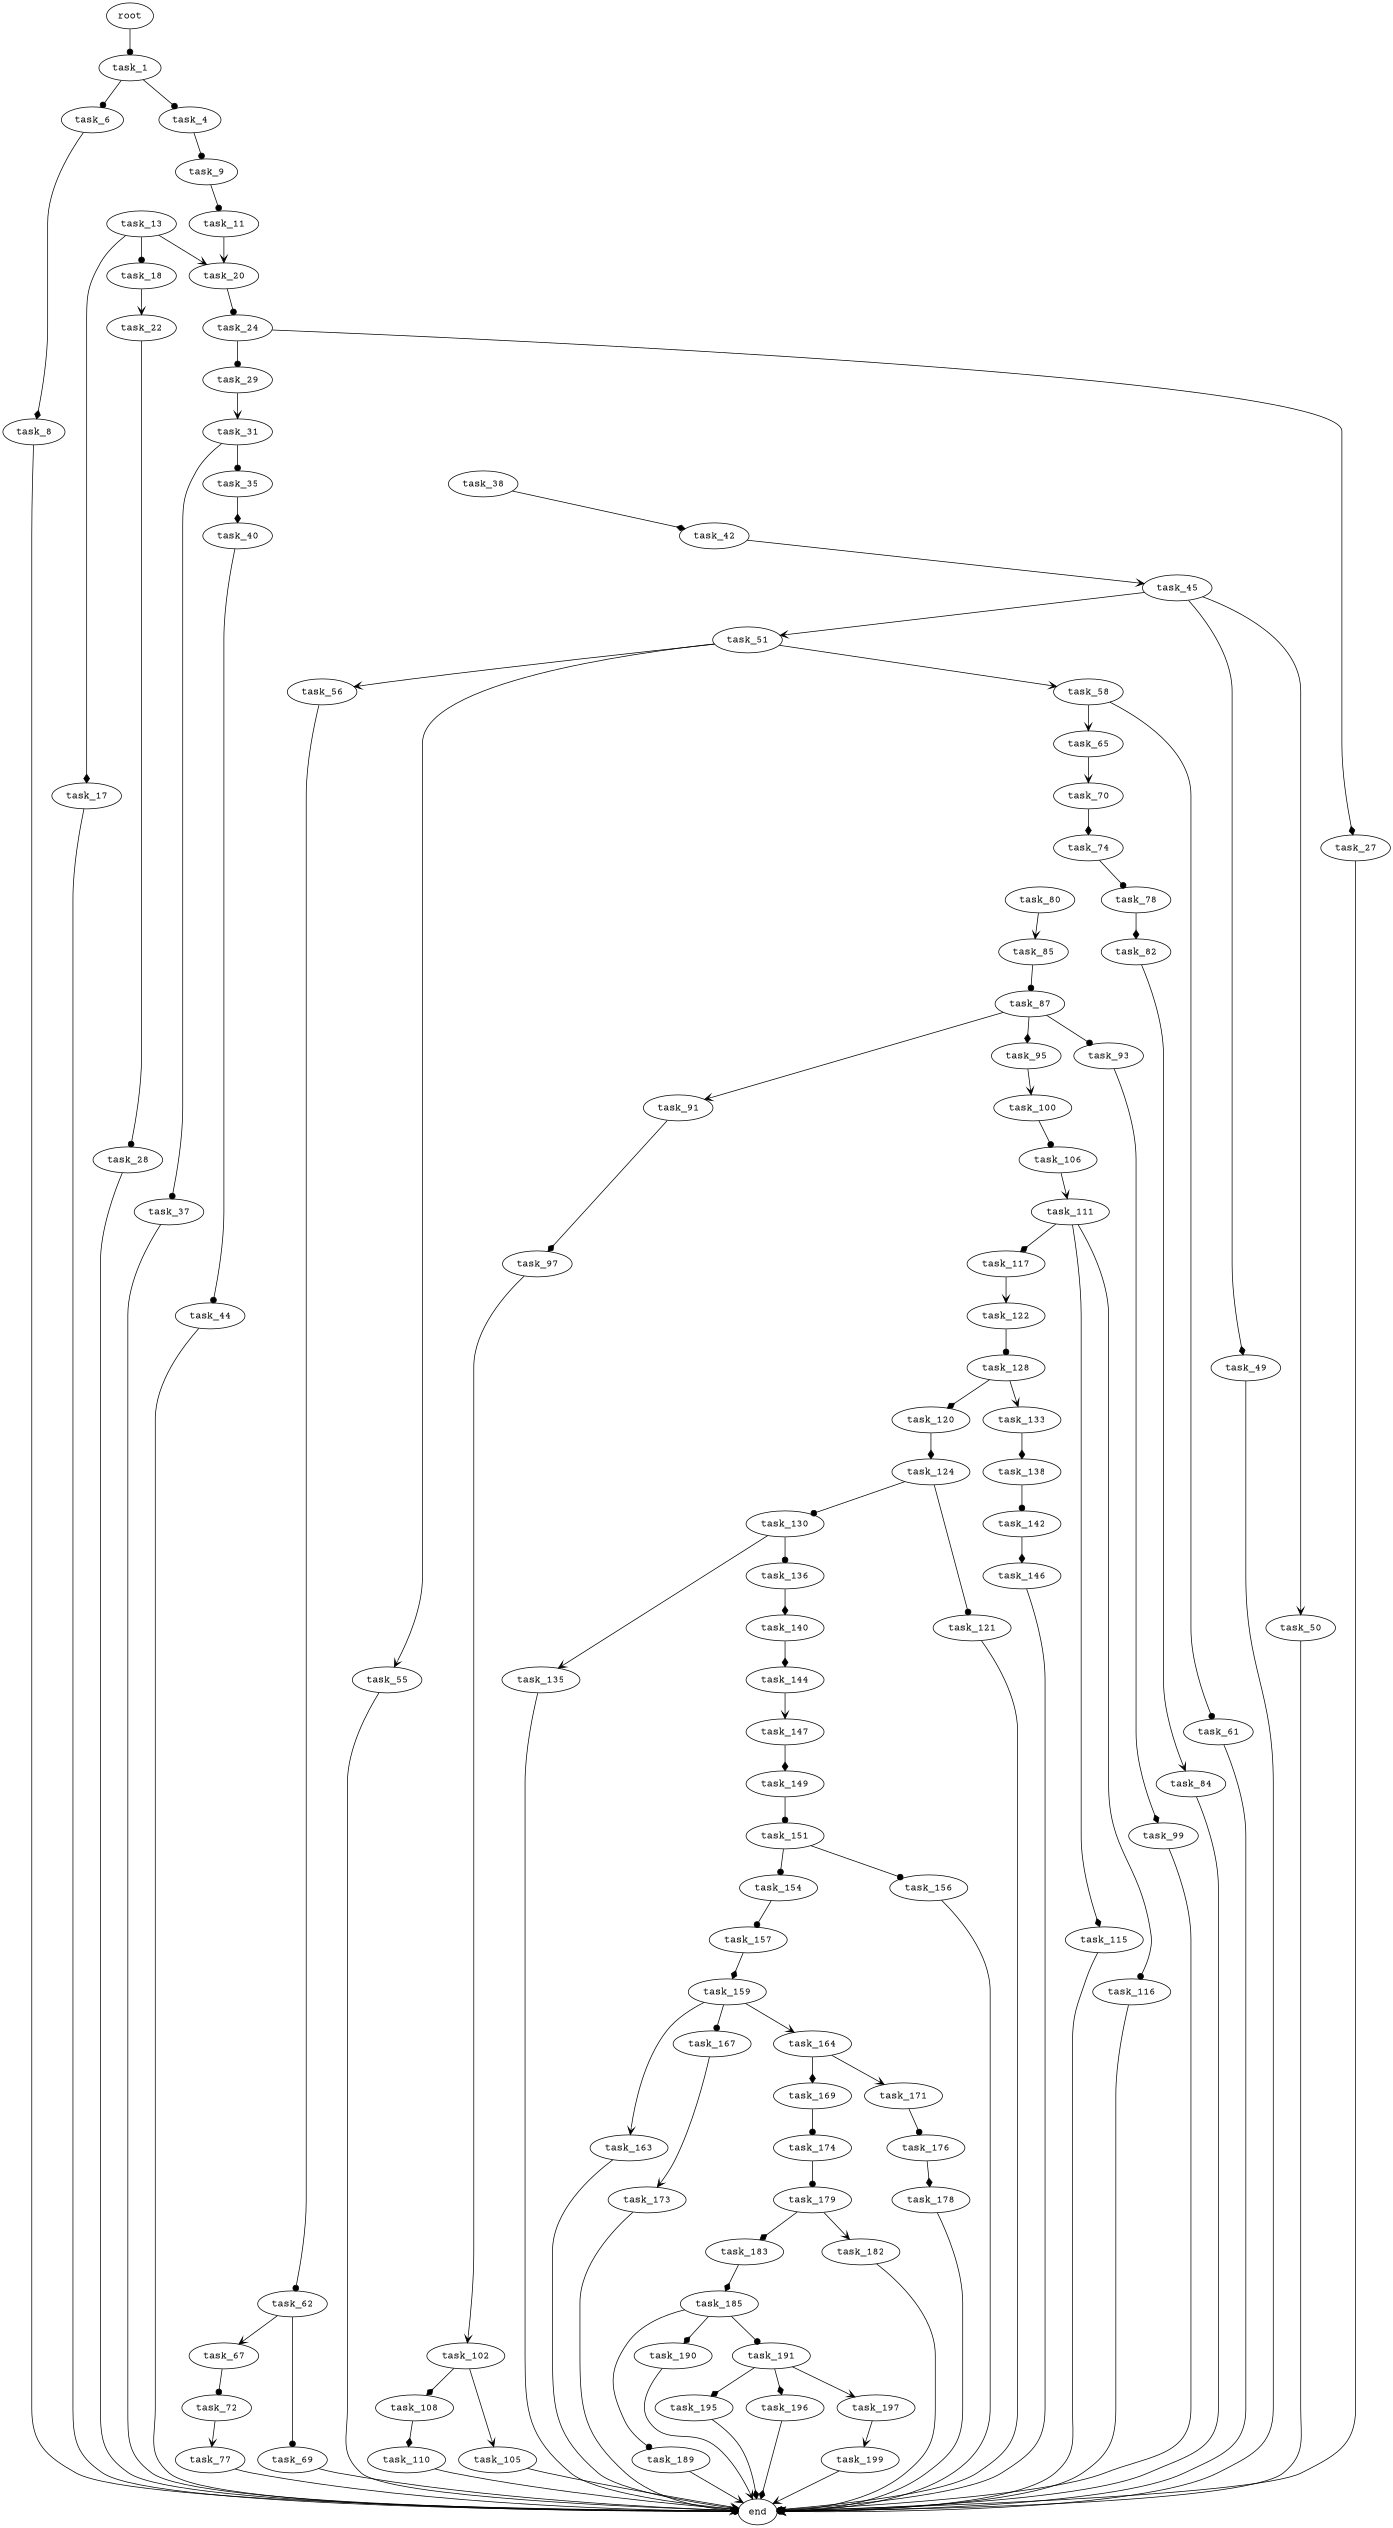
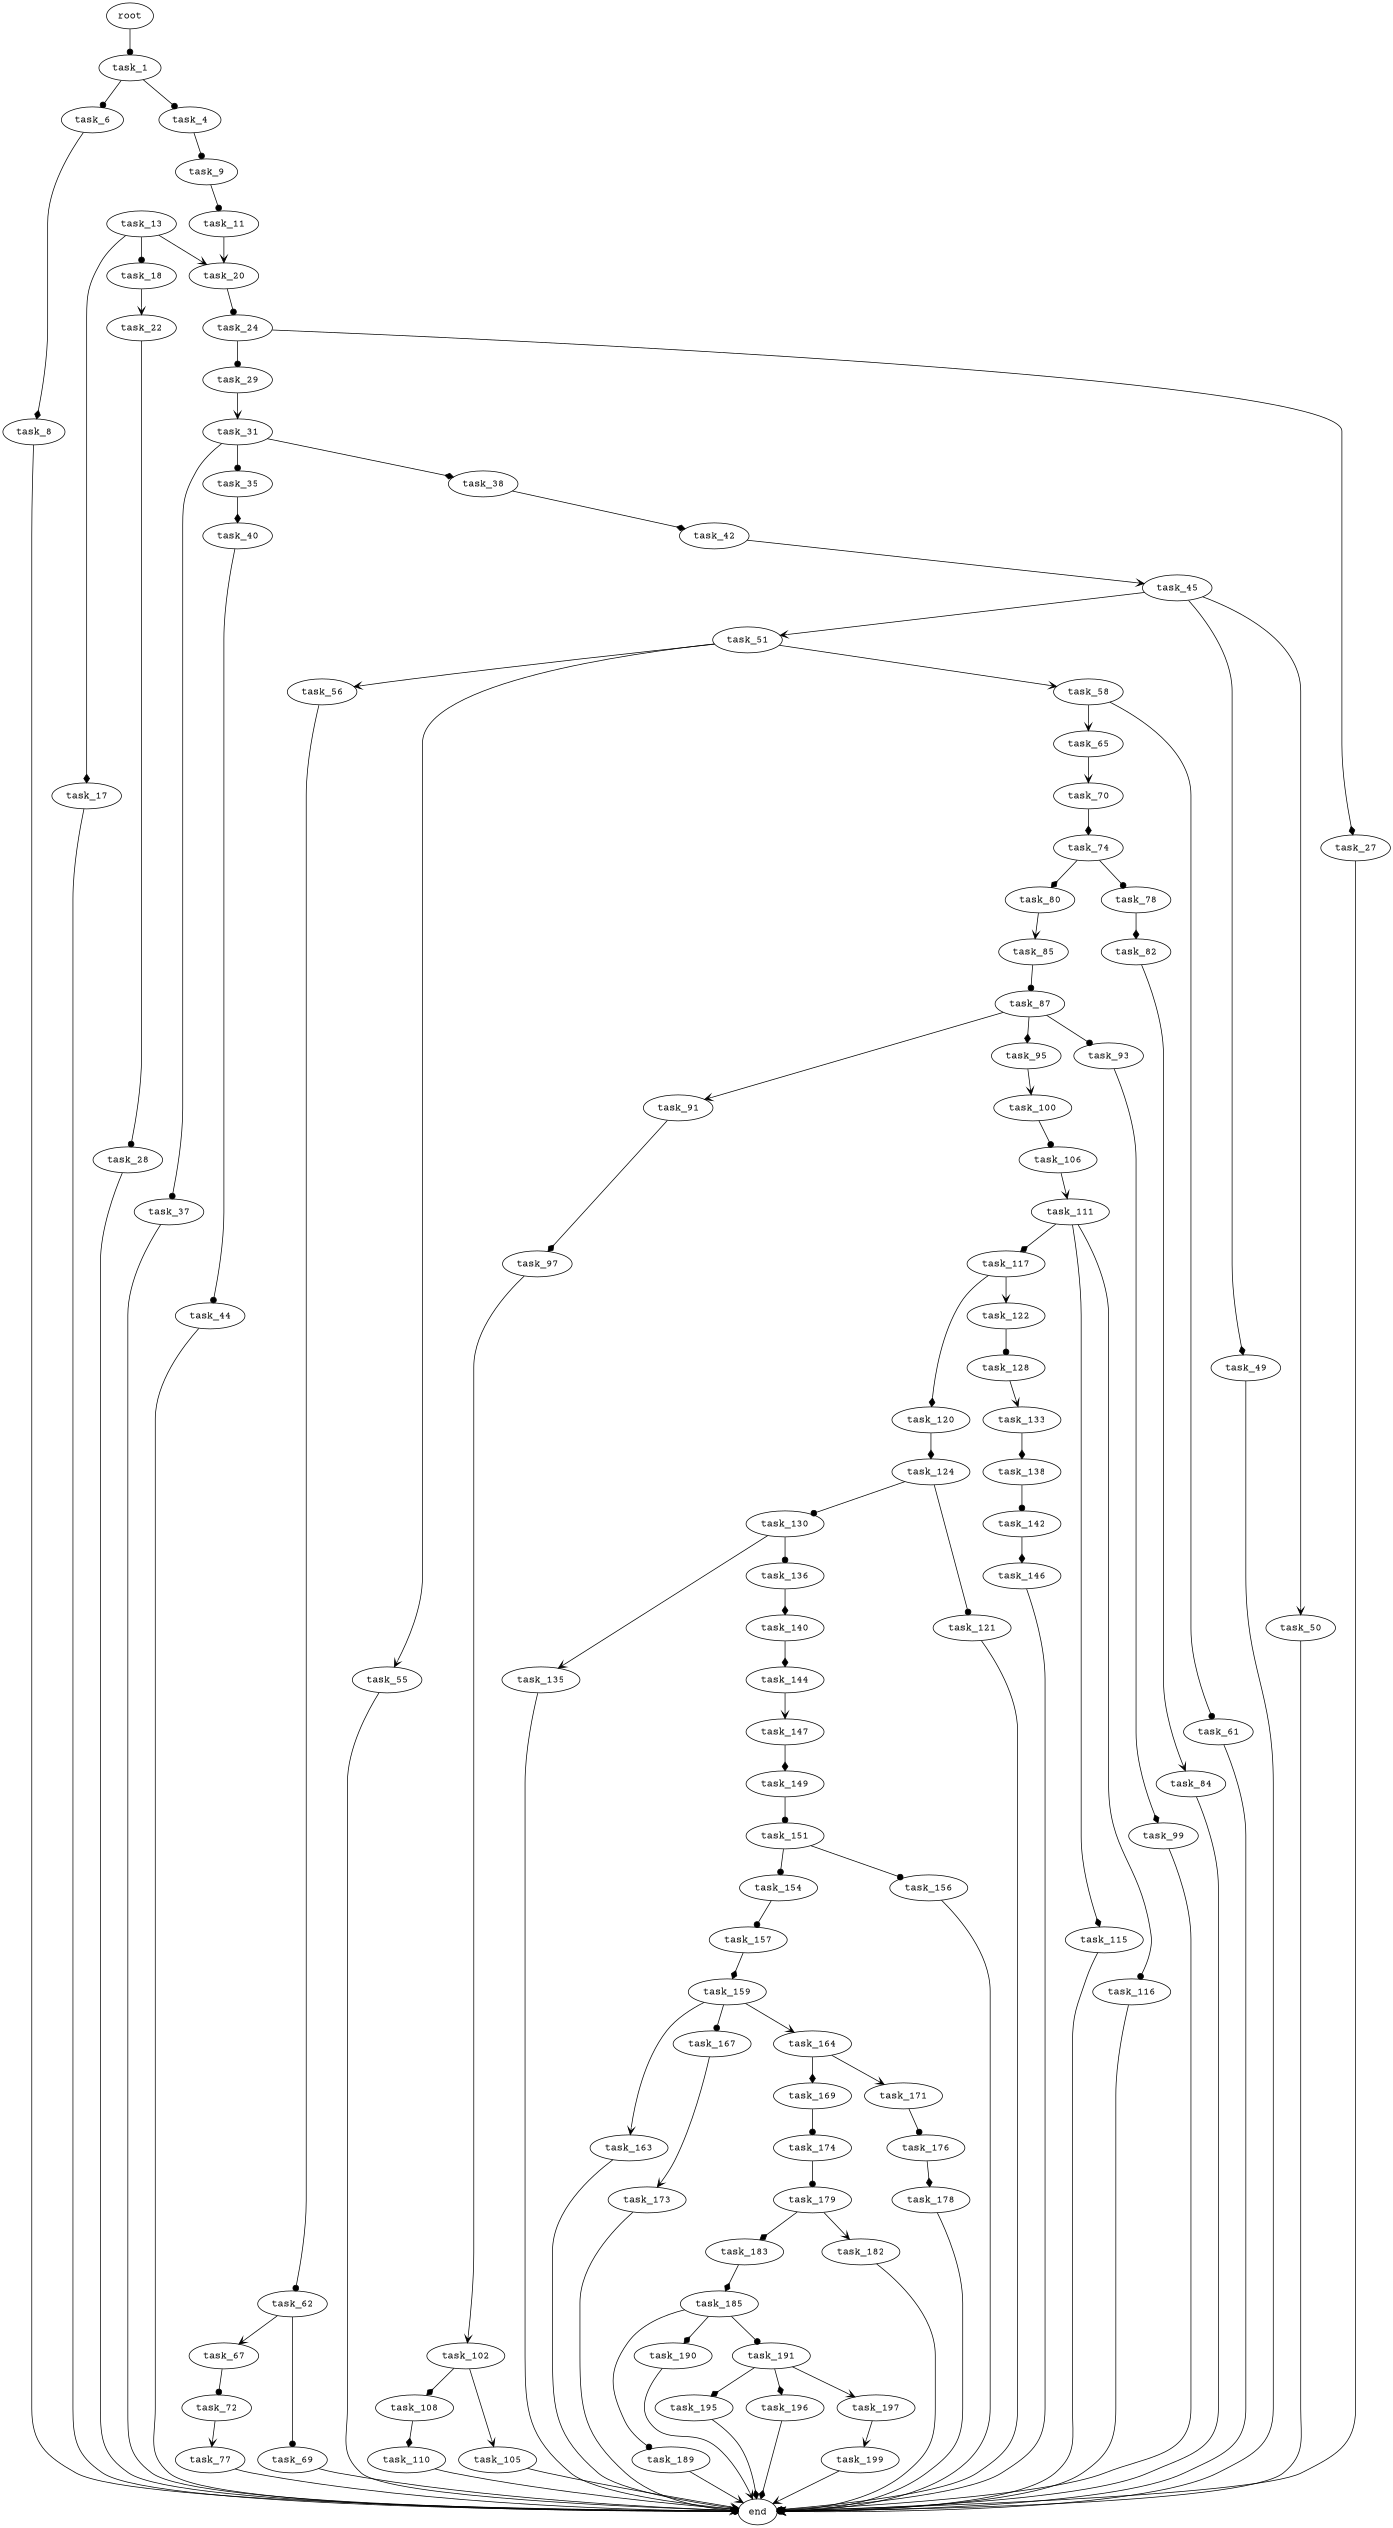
edge "task_31" -> "task_38": added
edge "task_74" -> "task_80": added
edge "task_128" -> "task_120": now "task_117" -> "task_120"
